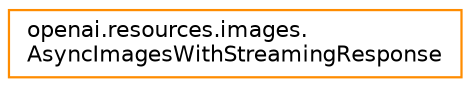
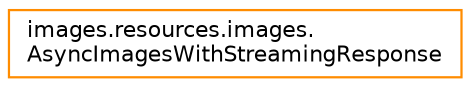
node "openai.resources.images. AsyncImagesWithStreamingResponse": label "openai.resources.images. AsyncImagesWithStreamingResponse" -> "images.resources.images. AsyncImagesWithStreamingResponse"
